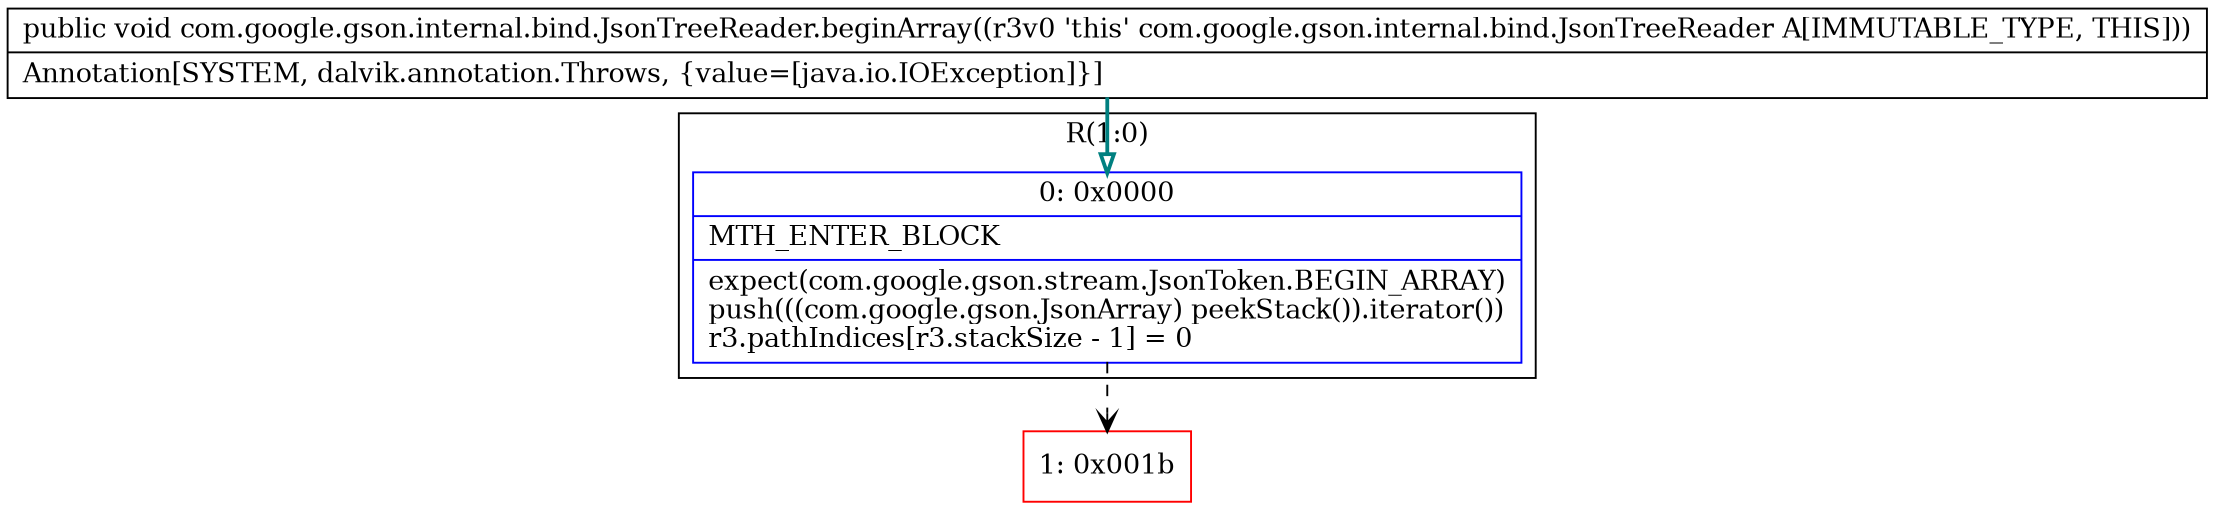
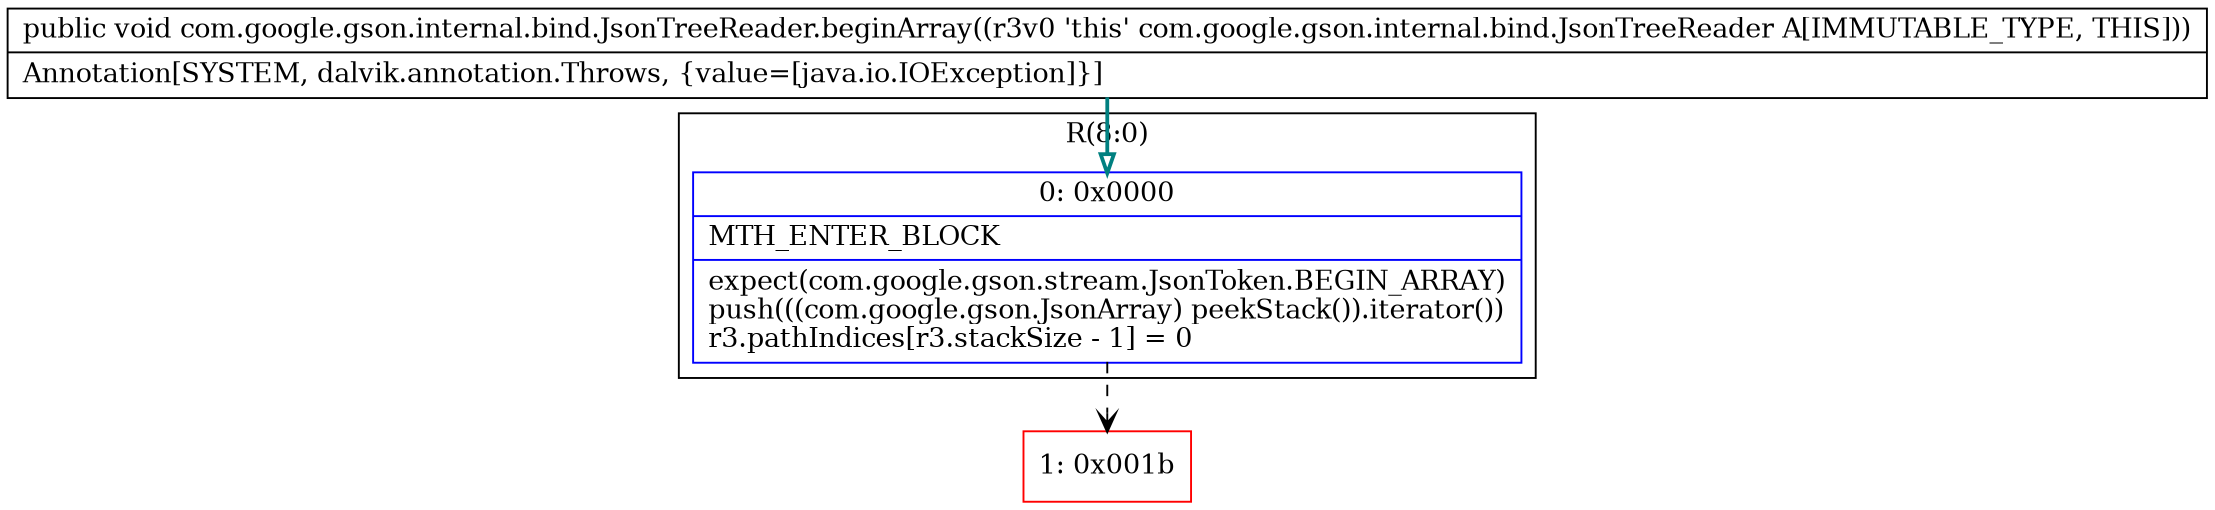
cluster "R(1:0)": label "R(1:0)" -> "R(8:0)"
